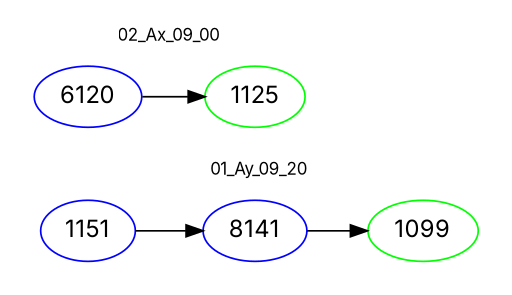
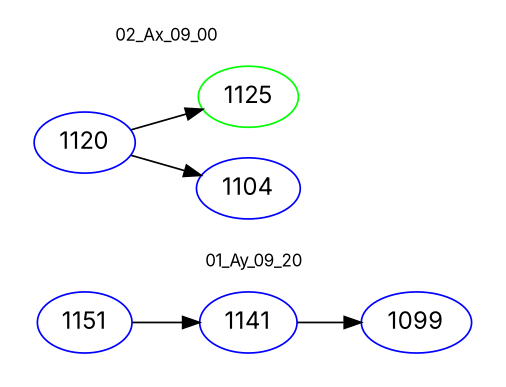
node "6120": label "6120" -> "1120"
node "1104": added
node "8141": label "8141" -> "1141"
node "1099": color green -> blue
